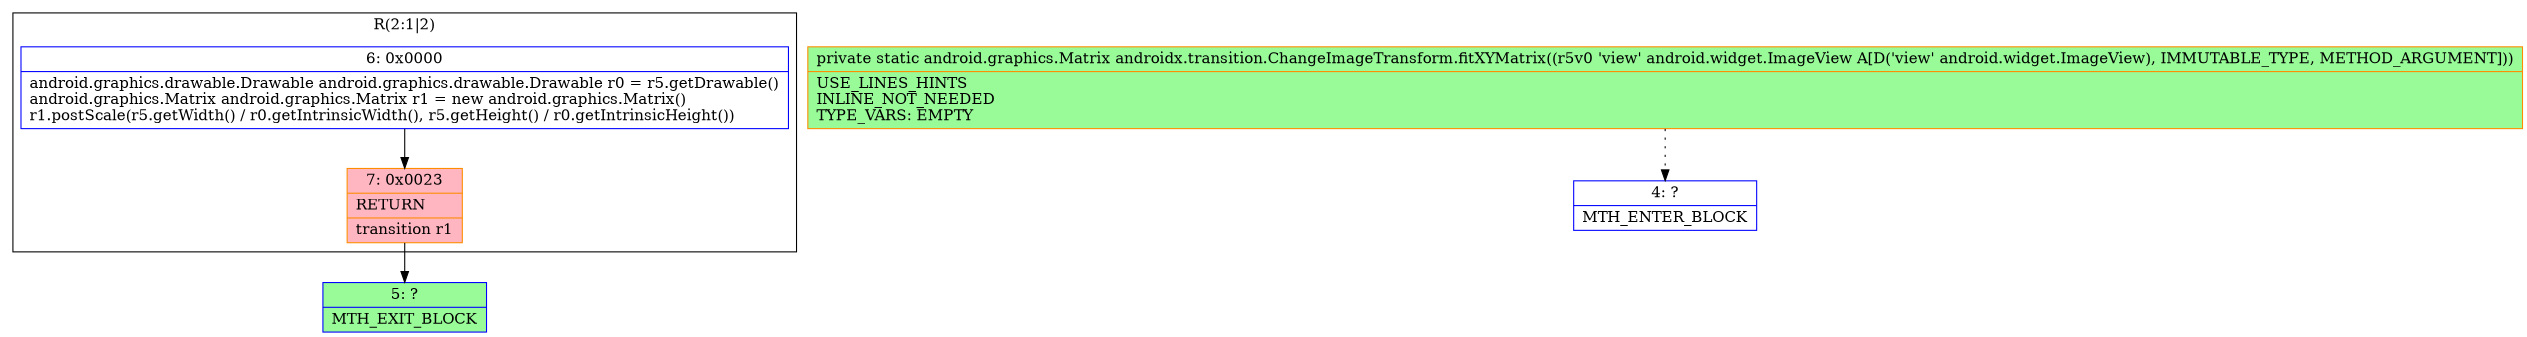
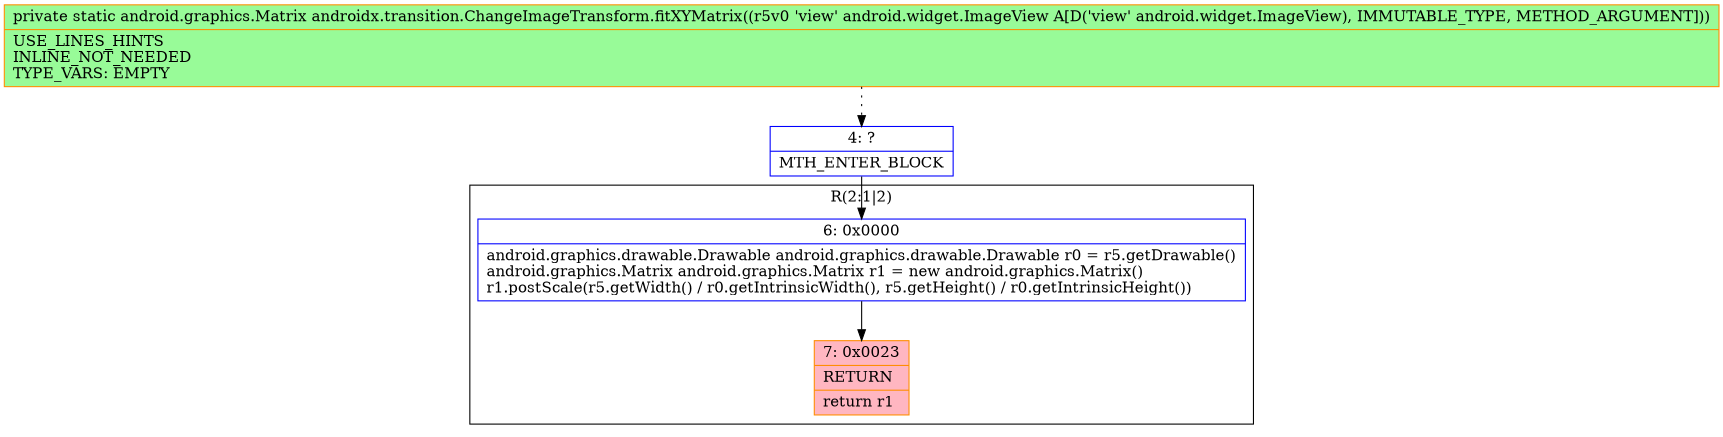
edge "4: ?" -> "6: 0x0000": added
node "7: 0x0023": text "transition r1" -> "return r1"
node "5: ?": removed
